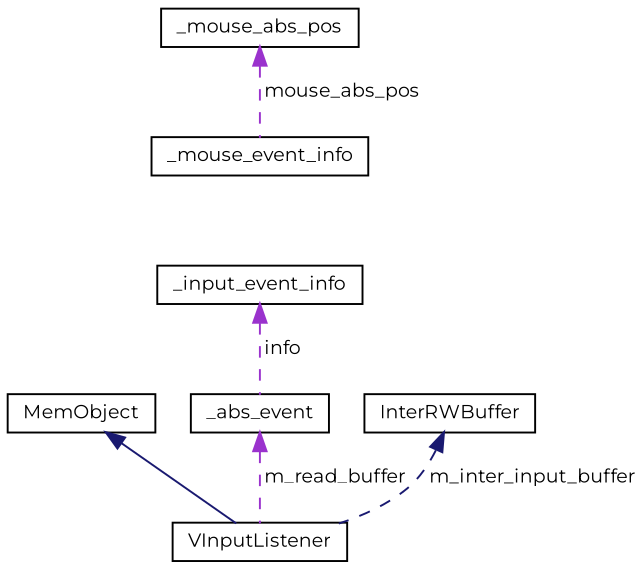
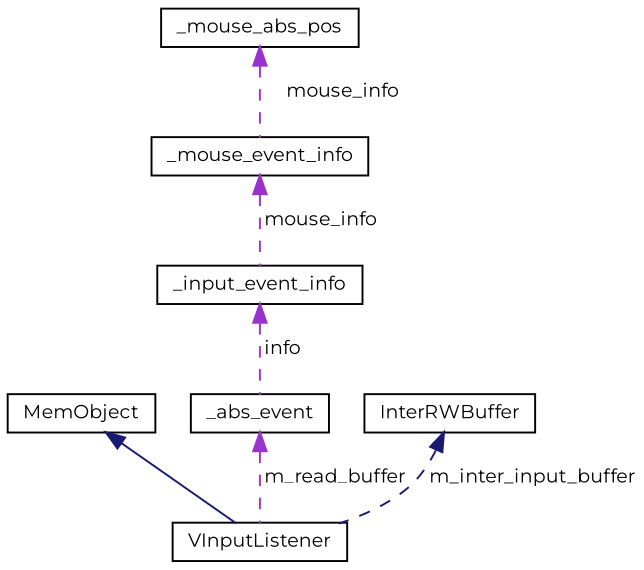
edge "_mouse_event_info" -> "_mouse_abs_pos": label " mouse_abs_pos" -> " mouse_info"
edge "_input_event_info" -> "_mouse_event_info": added, label "mouse_info"
